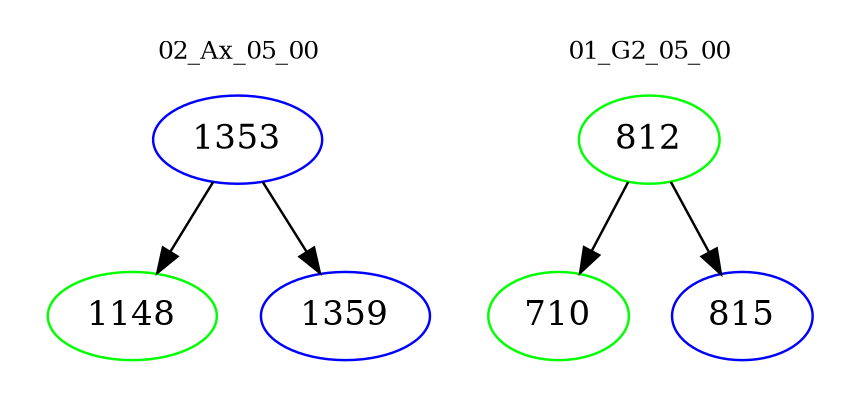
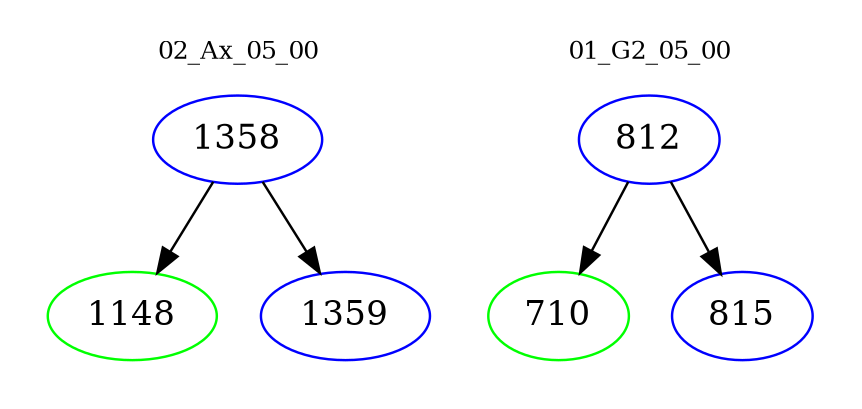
node "1353": label "1353" -> "1358"
node "812": color green -> blue
